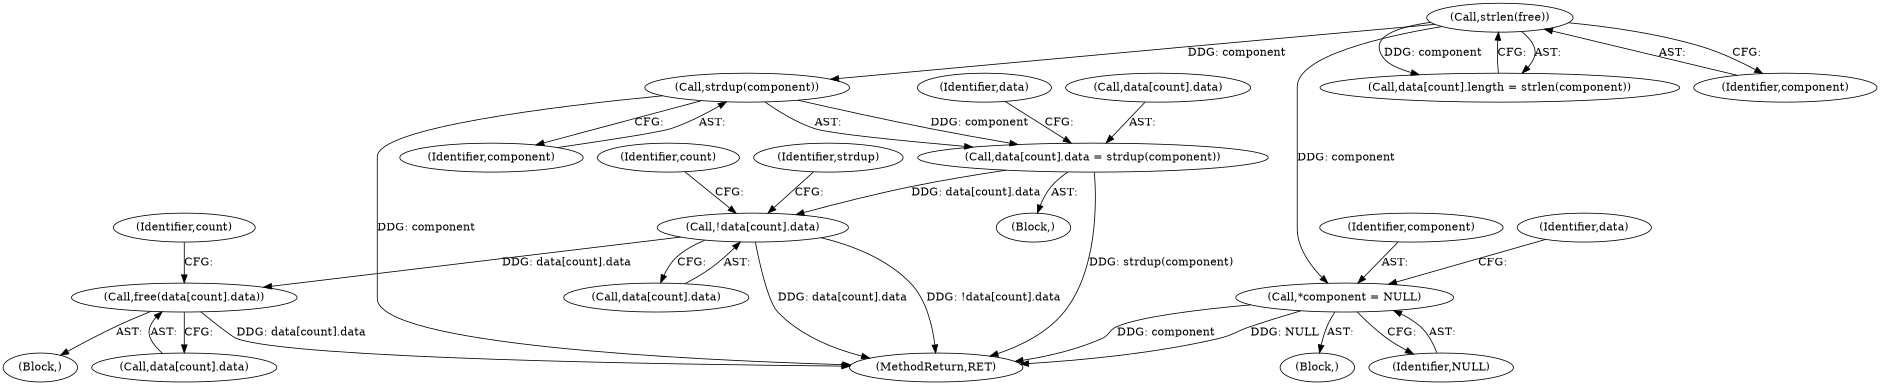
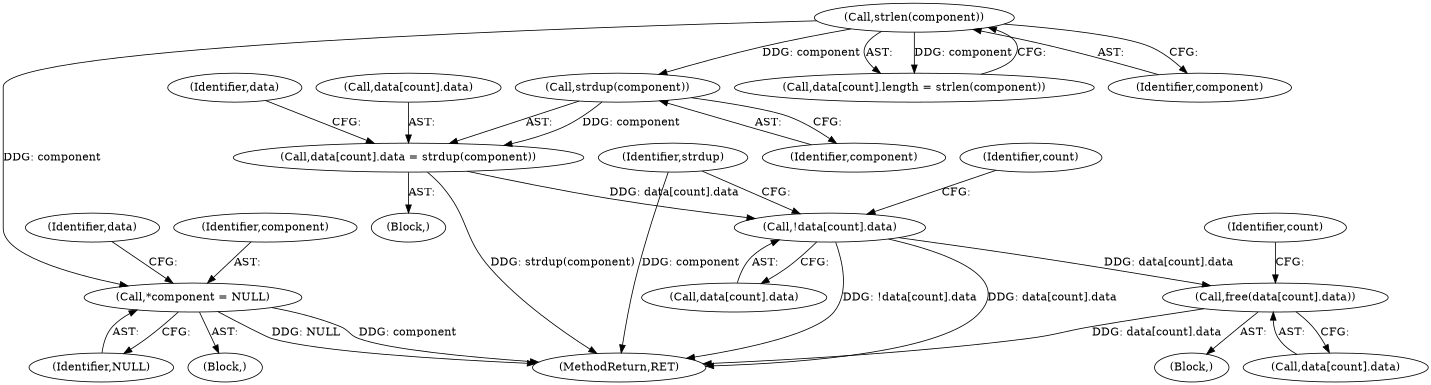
node "(Call,strlen(free))": label "(Call,strlen(free))" -> "(Call,strlen(component))"
edge "(Call,strdup(component))" -> "(MethodReturn,RET)": now "(Identifier,strdup)" -> "(MethodReturn,RET)"
